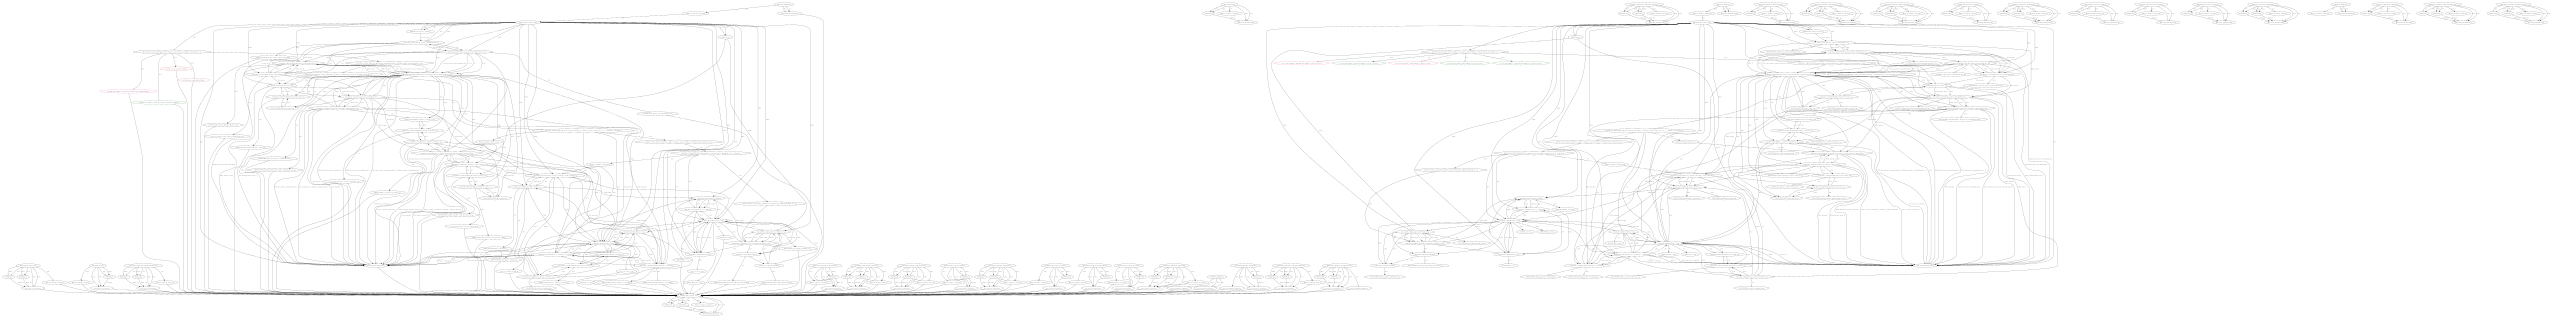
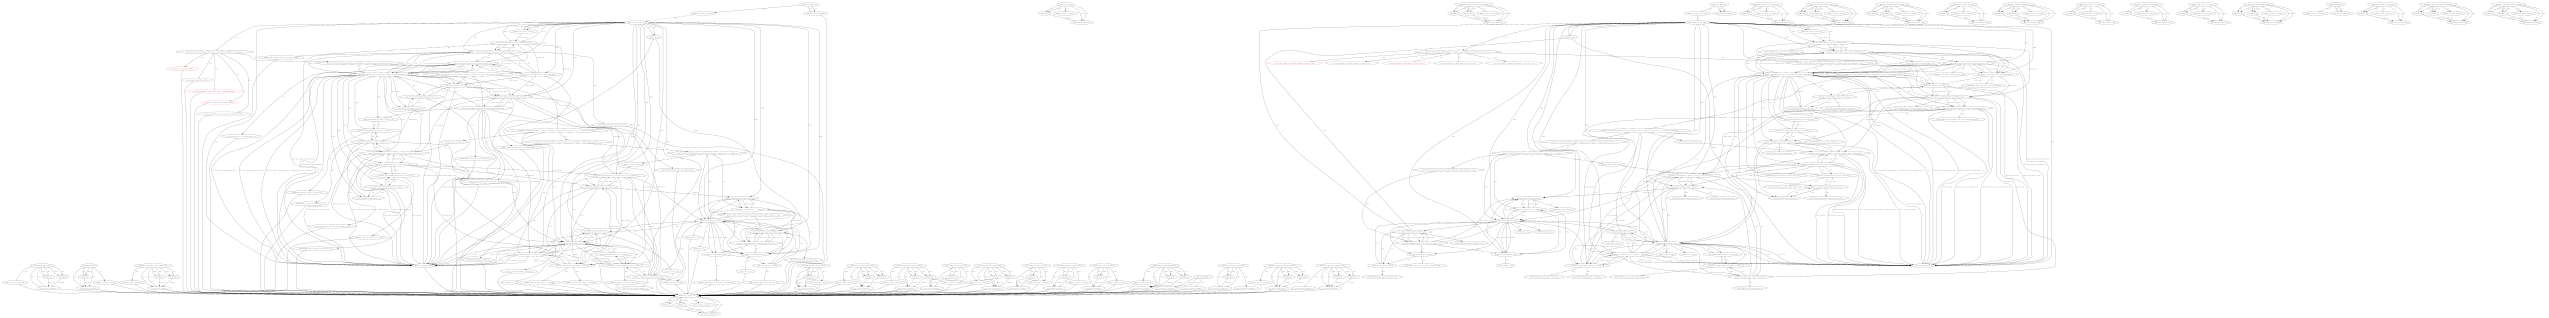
node "<(LOCAL,int rowstep: int)<SUB>6</SUB>>": added
